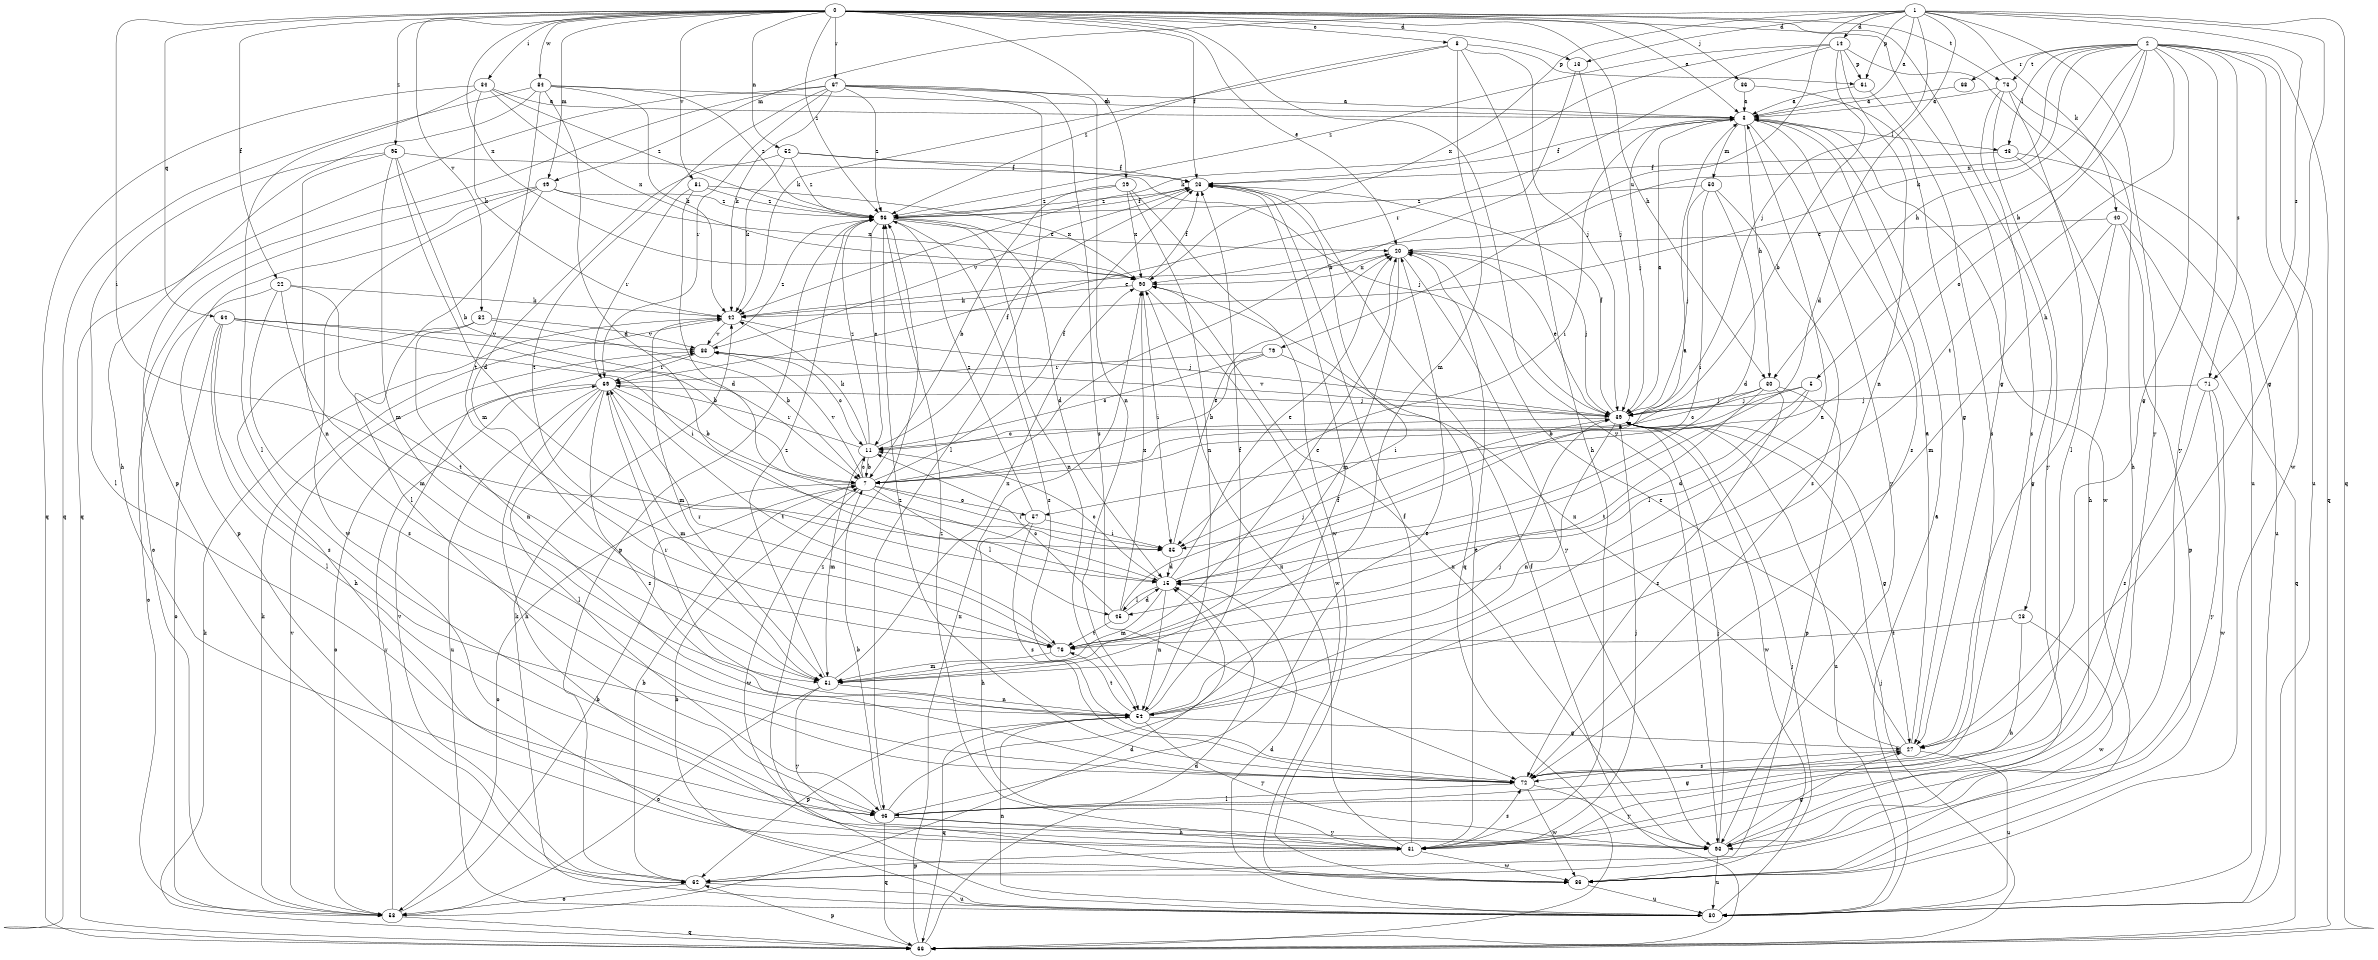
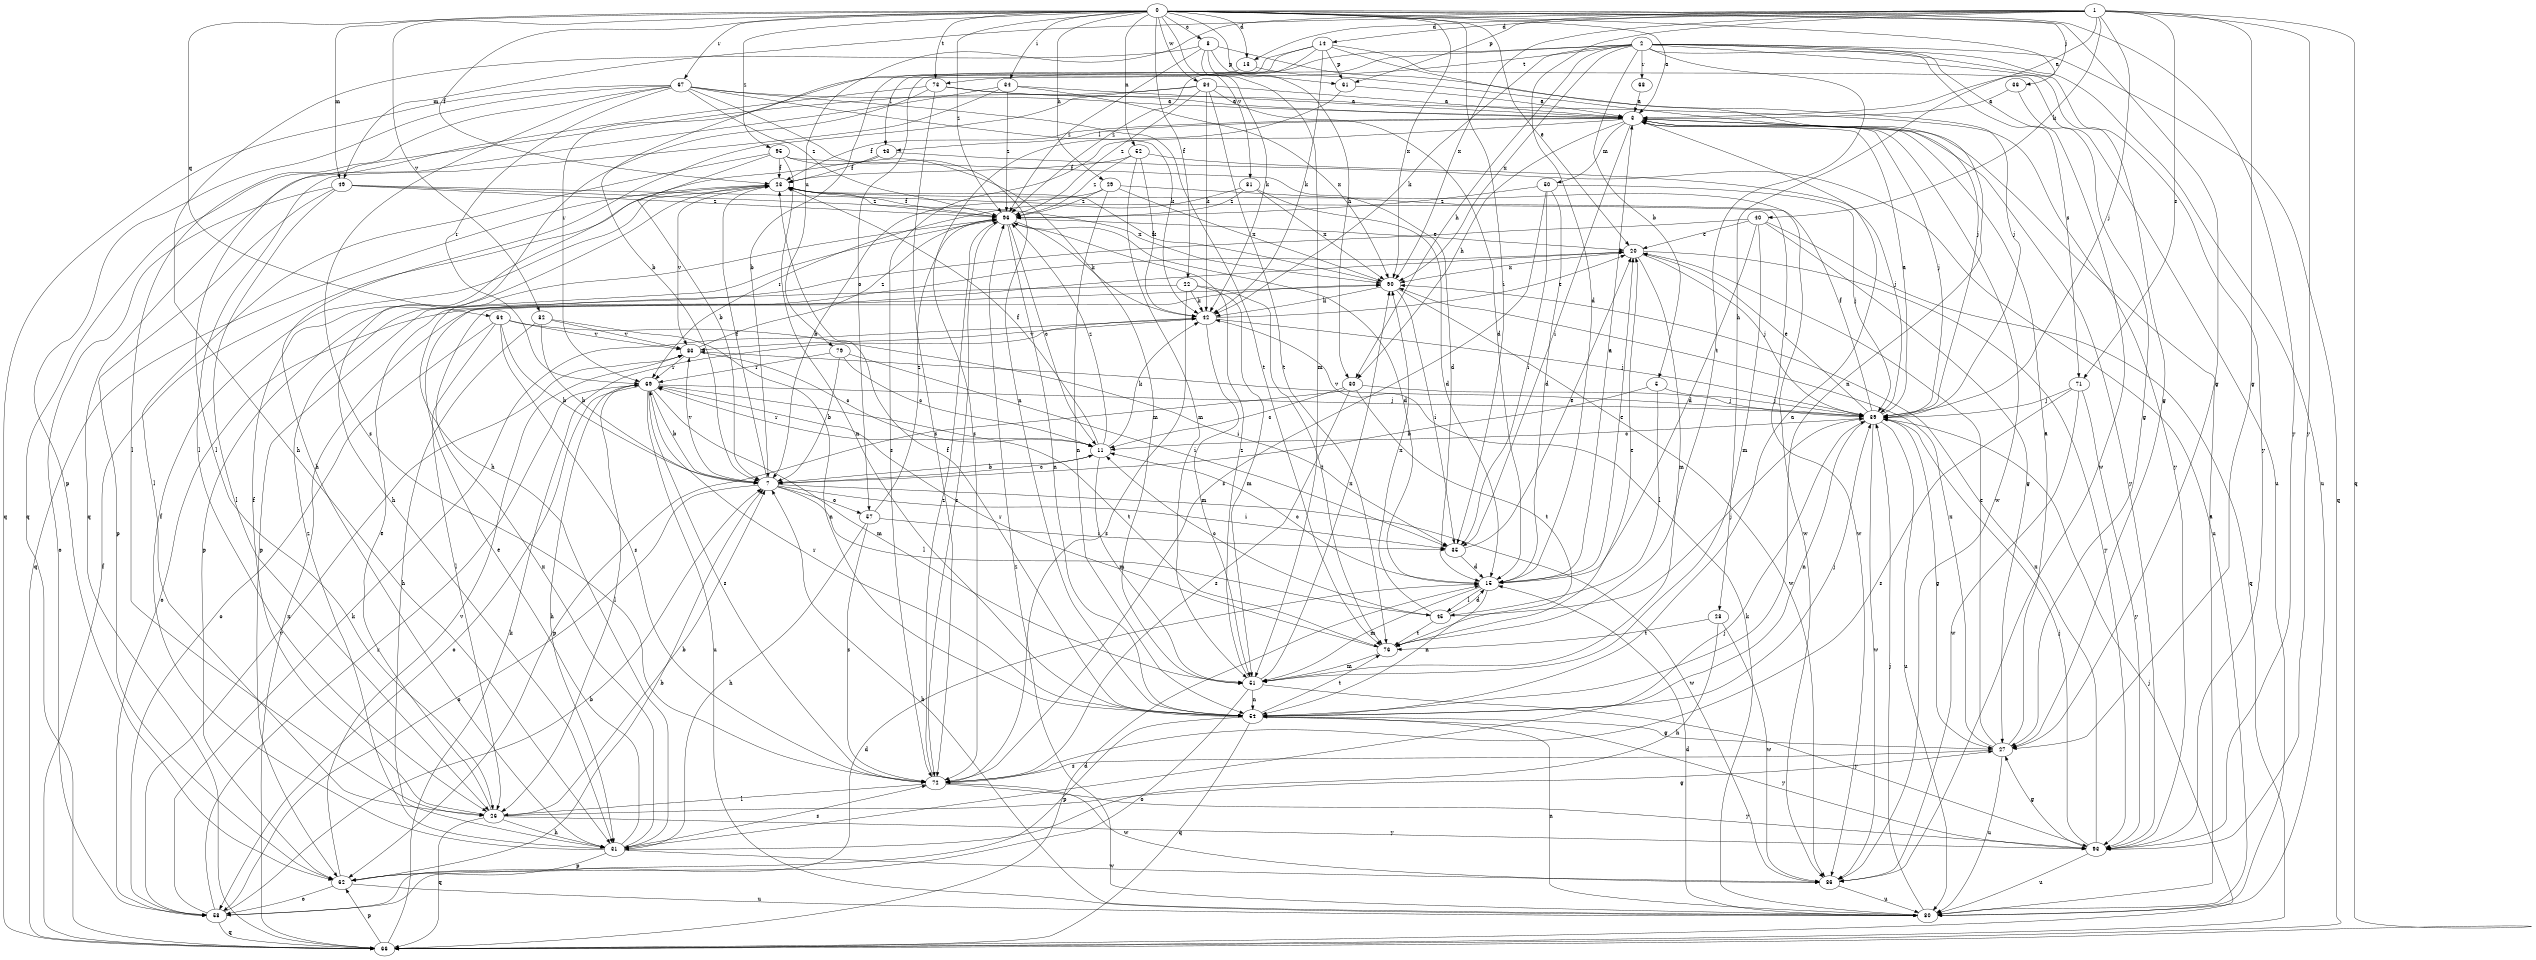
edge "34" -> "42": now "96" -> "42"
edge "5" -> "15": now "40" -> "15"
node "46": label "46" -> "26"
